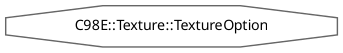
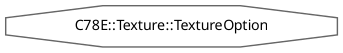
node "C98E::Texture::TextureOption": label "C98E::Texture::TextureOption" -> "C78E::Texture::TextureOption"
